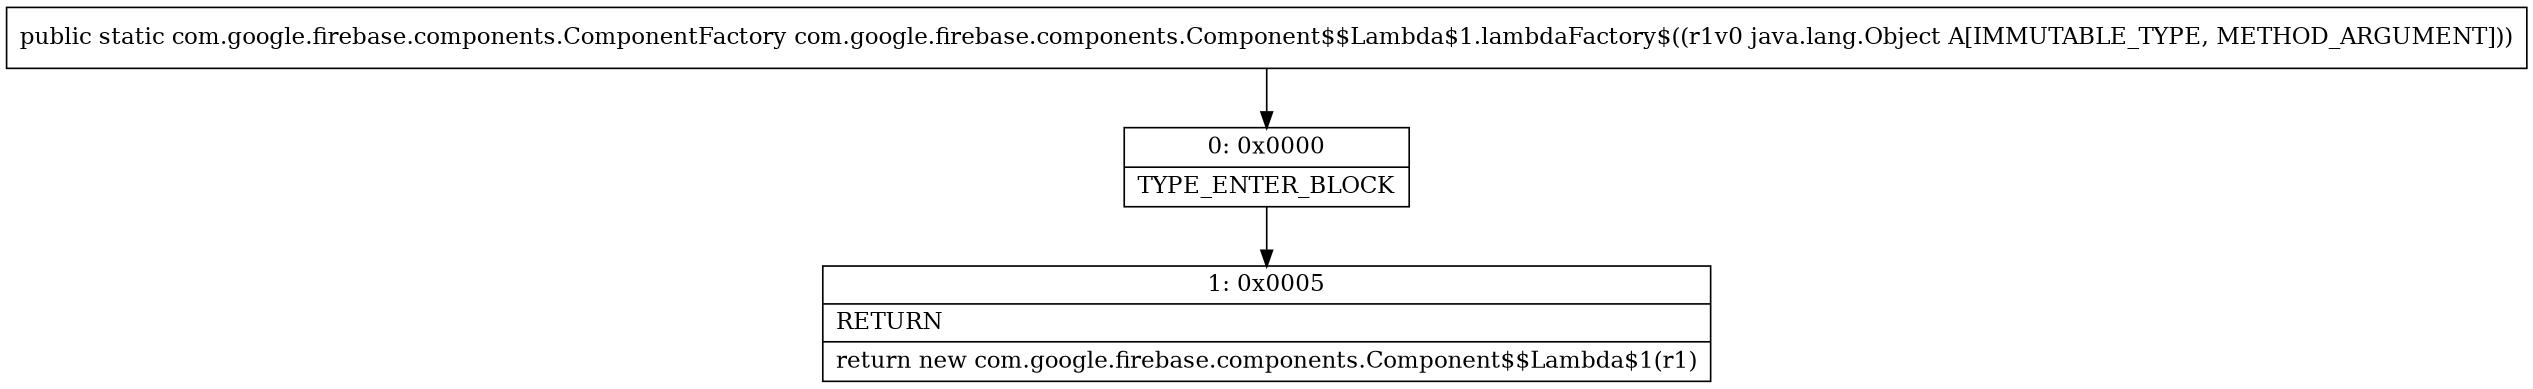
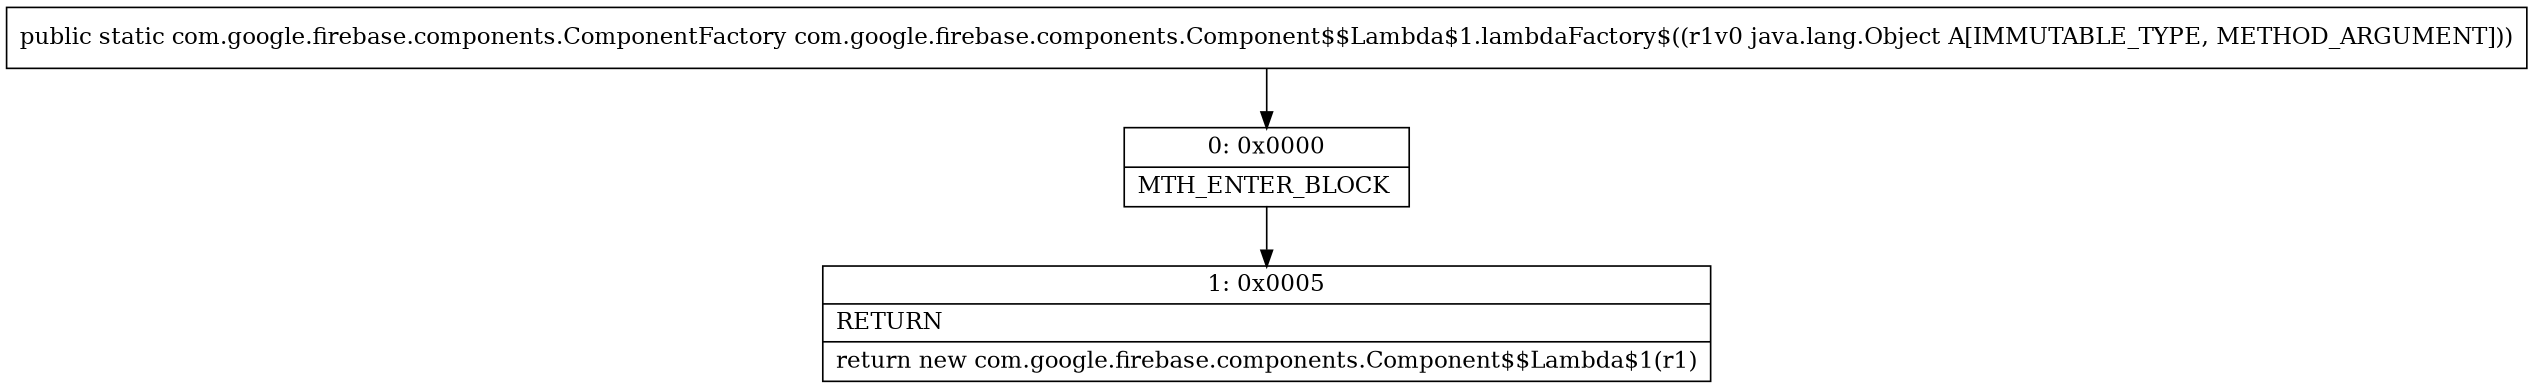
node "0: 0x0000": text "TYPE_ENTER_BLOCK" -> "MTH_ENTER_BLOCK"
